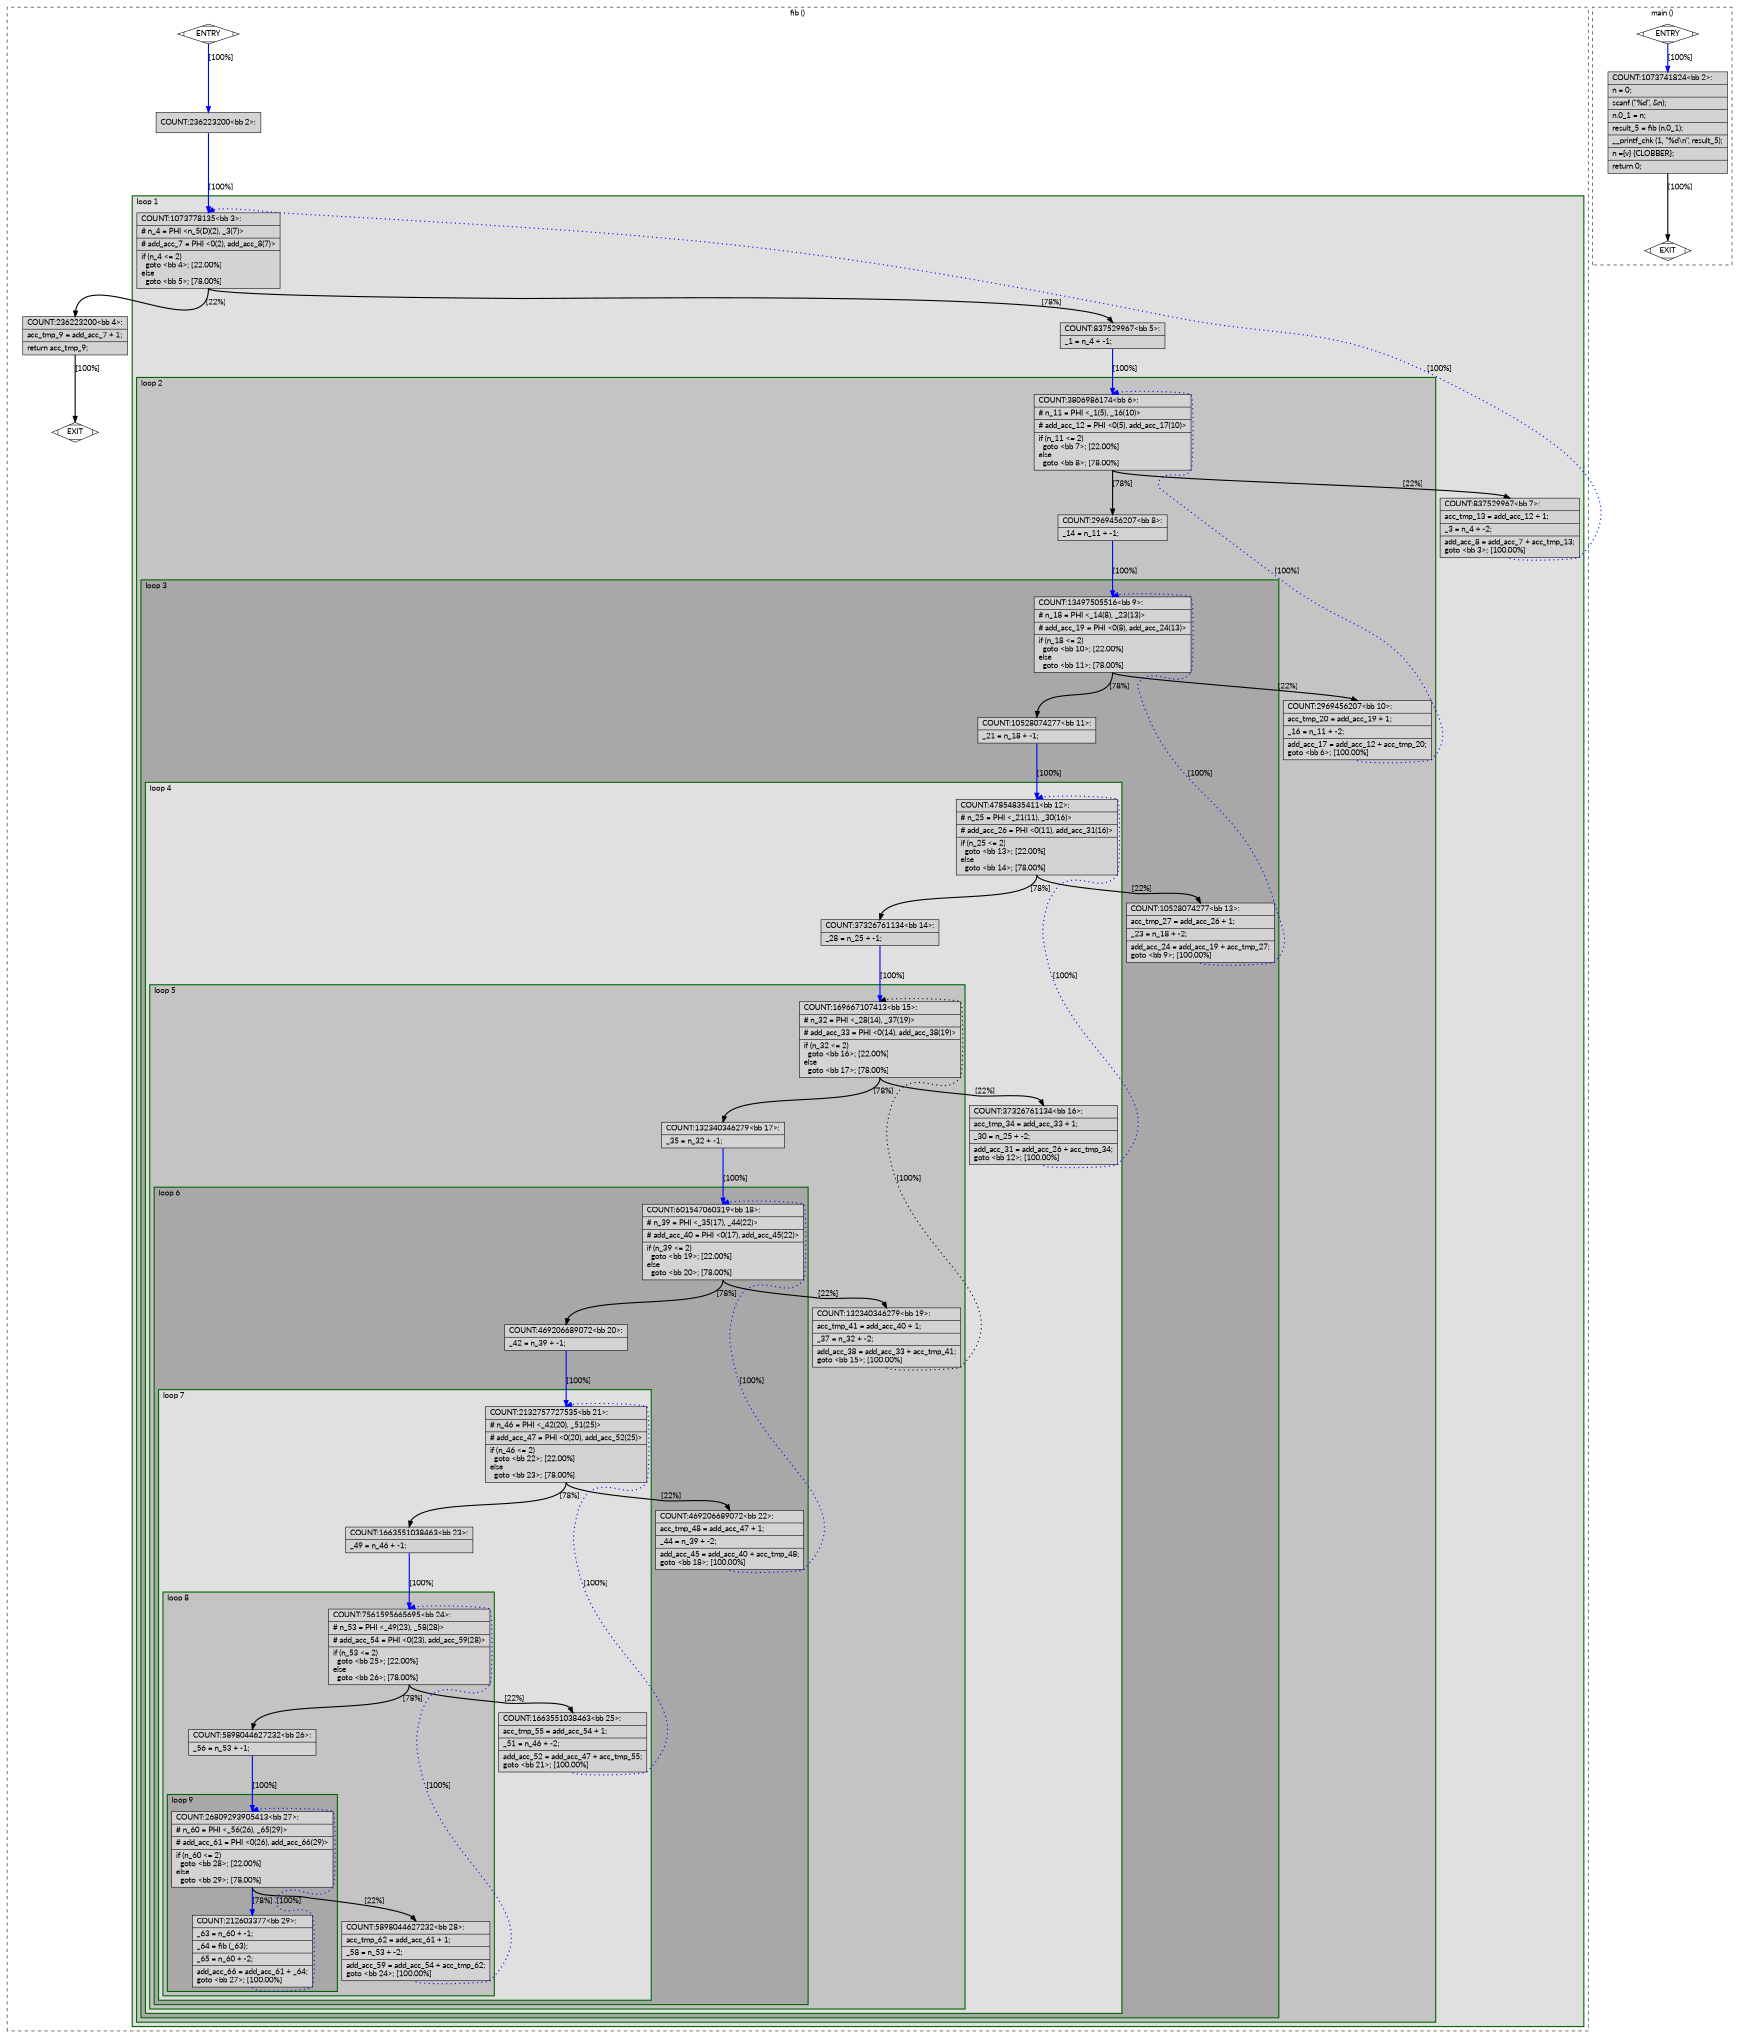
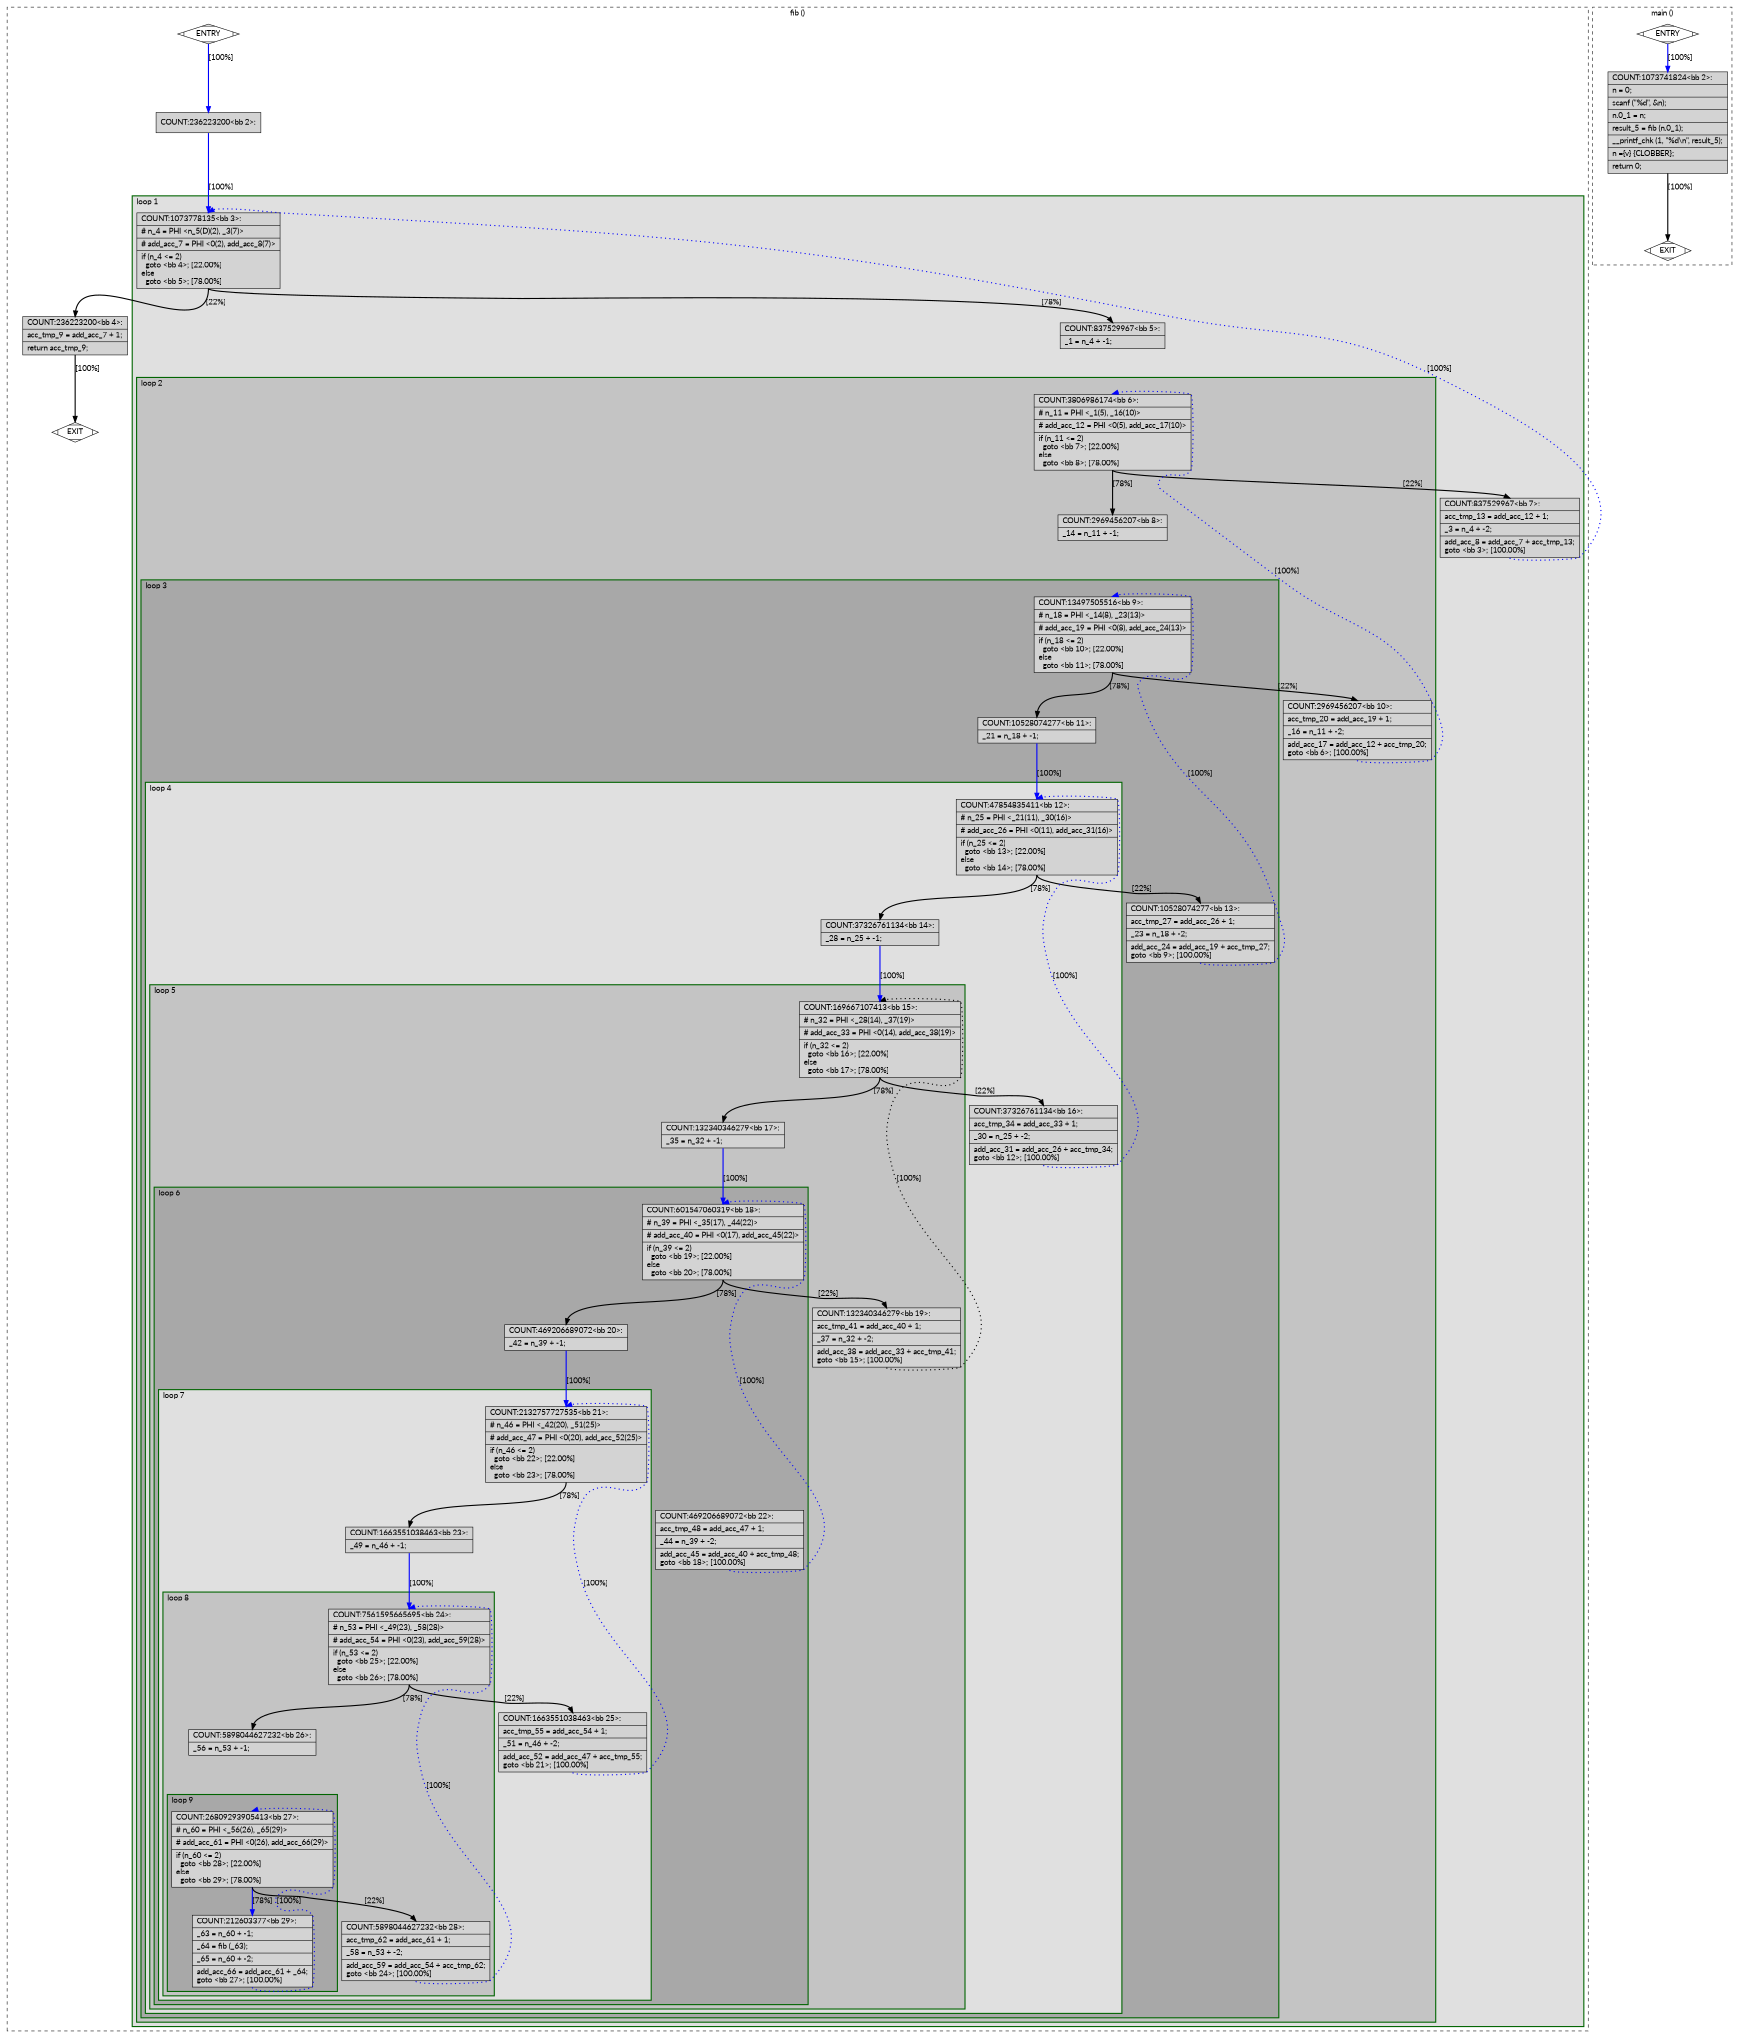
edge "COUNT:837529967<bb 5>:" -> "COUNT:3806986174<bb 6>:": removed, label "[100%]"
edge "COUNT:2969456207<bb 8>:" -> "COUNT:13497505516<bb 9>:": removed, label "[100%]"
edge "COUNT:2132757727535<bb 21>:" -> "COUNT:469206689072<bb 22>:": removed, label "[22%]"
edge "COUNT:5898044627232<bb 26>:" -> "COUNT:26809293905413<bb 27>:": removed, label "[100%]"
